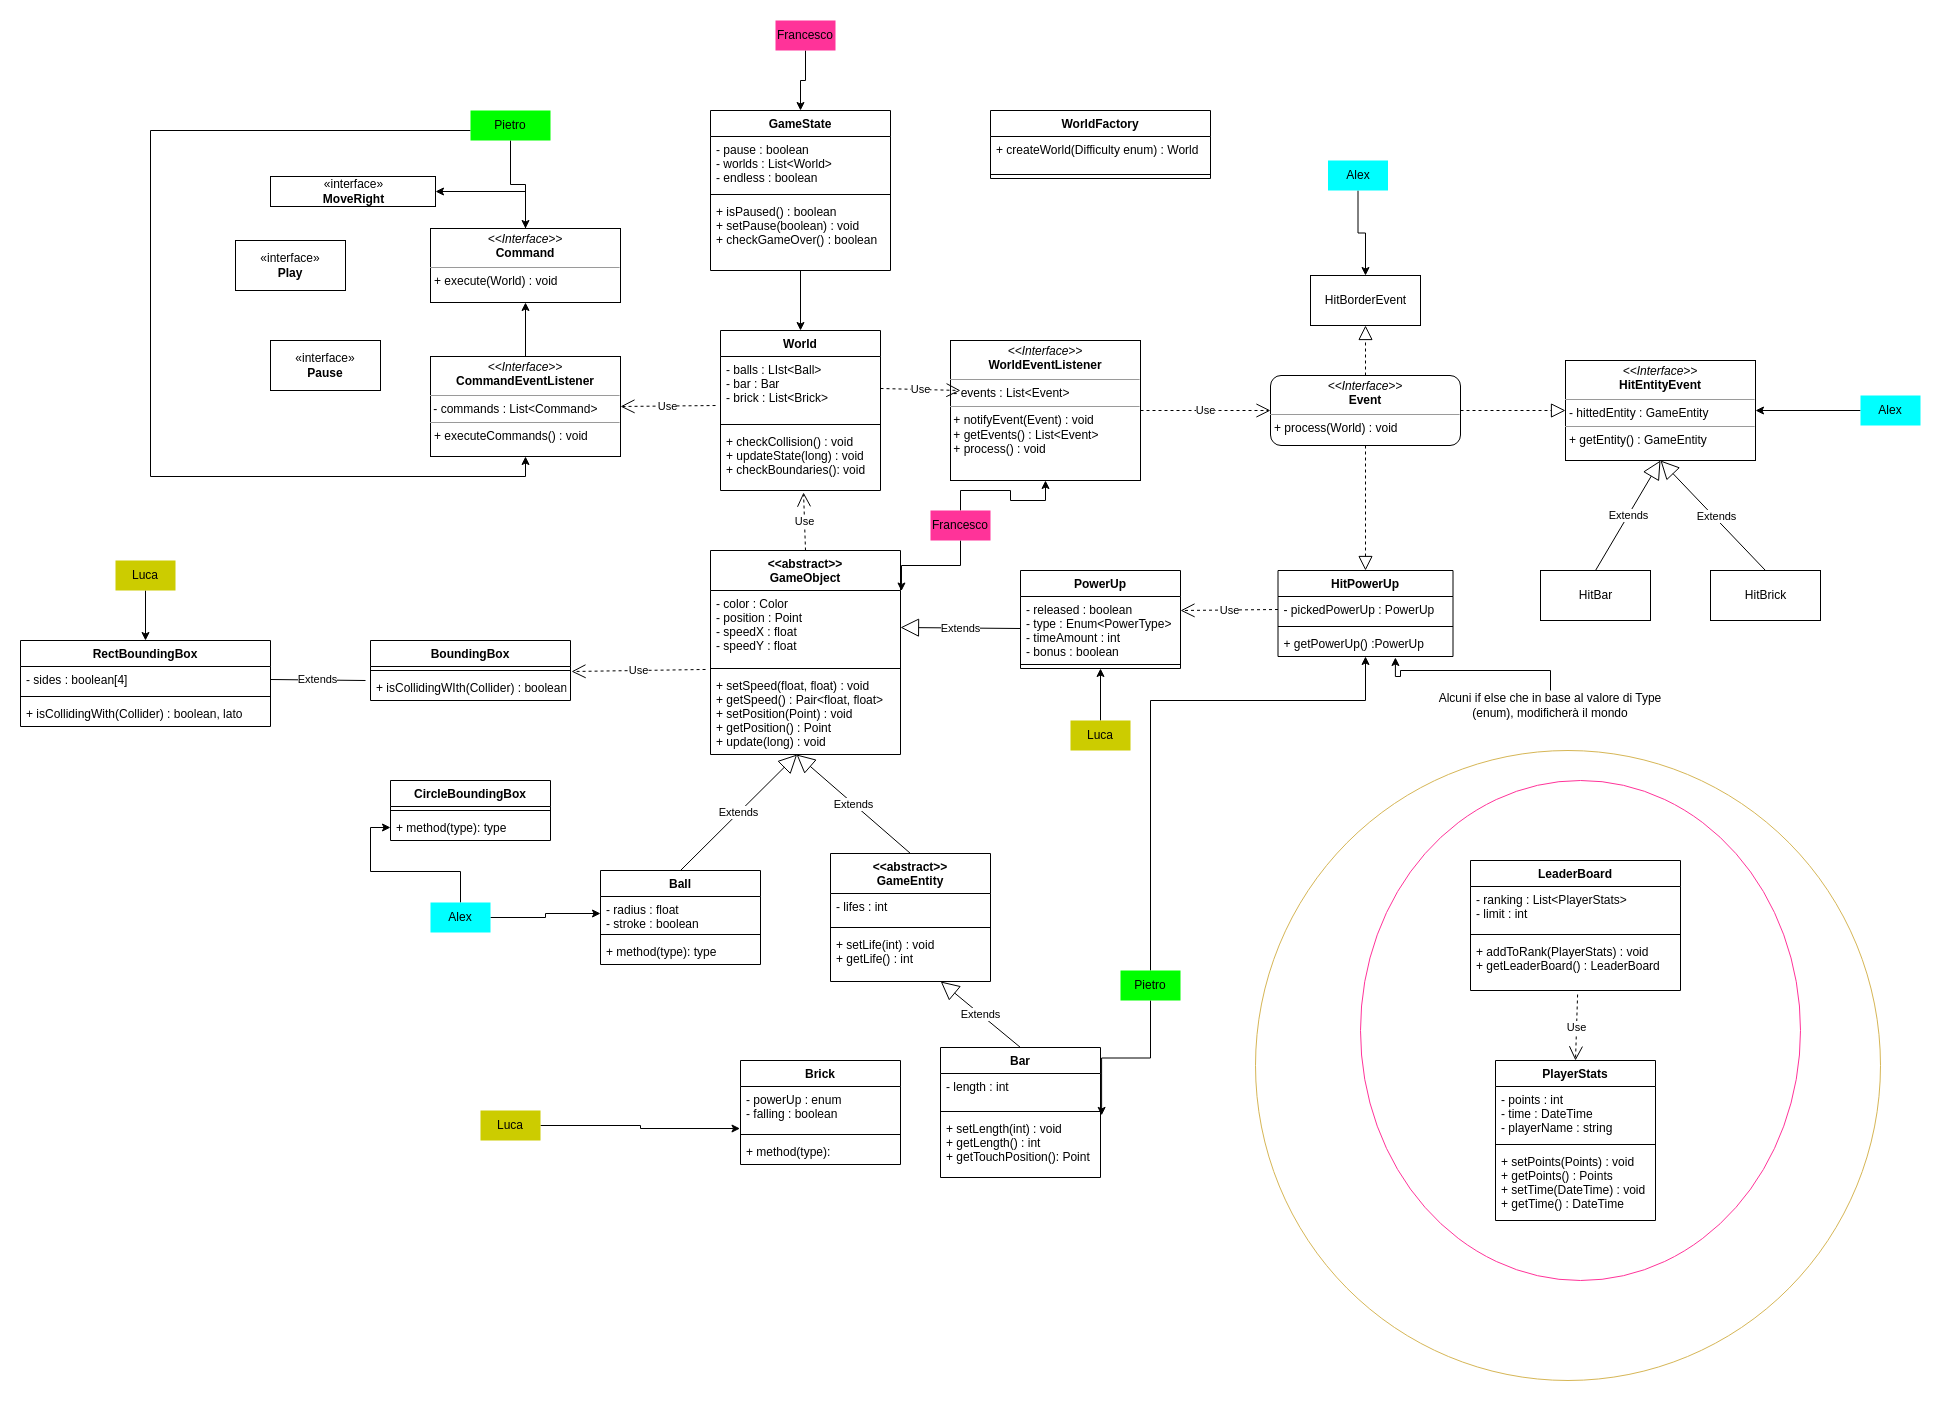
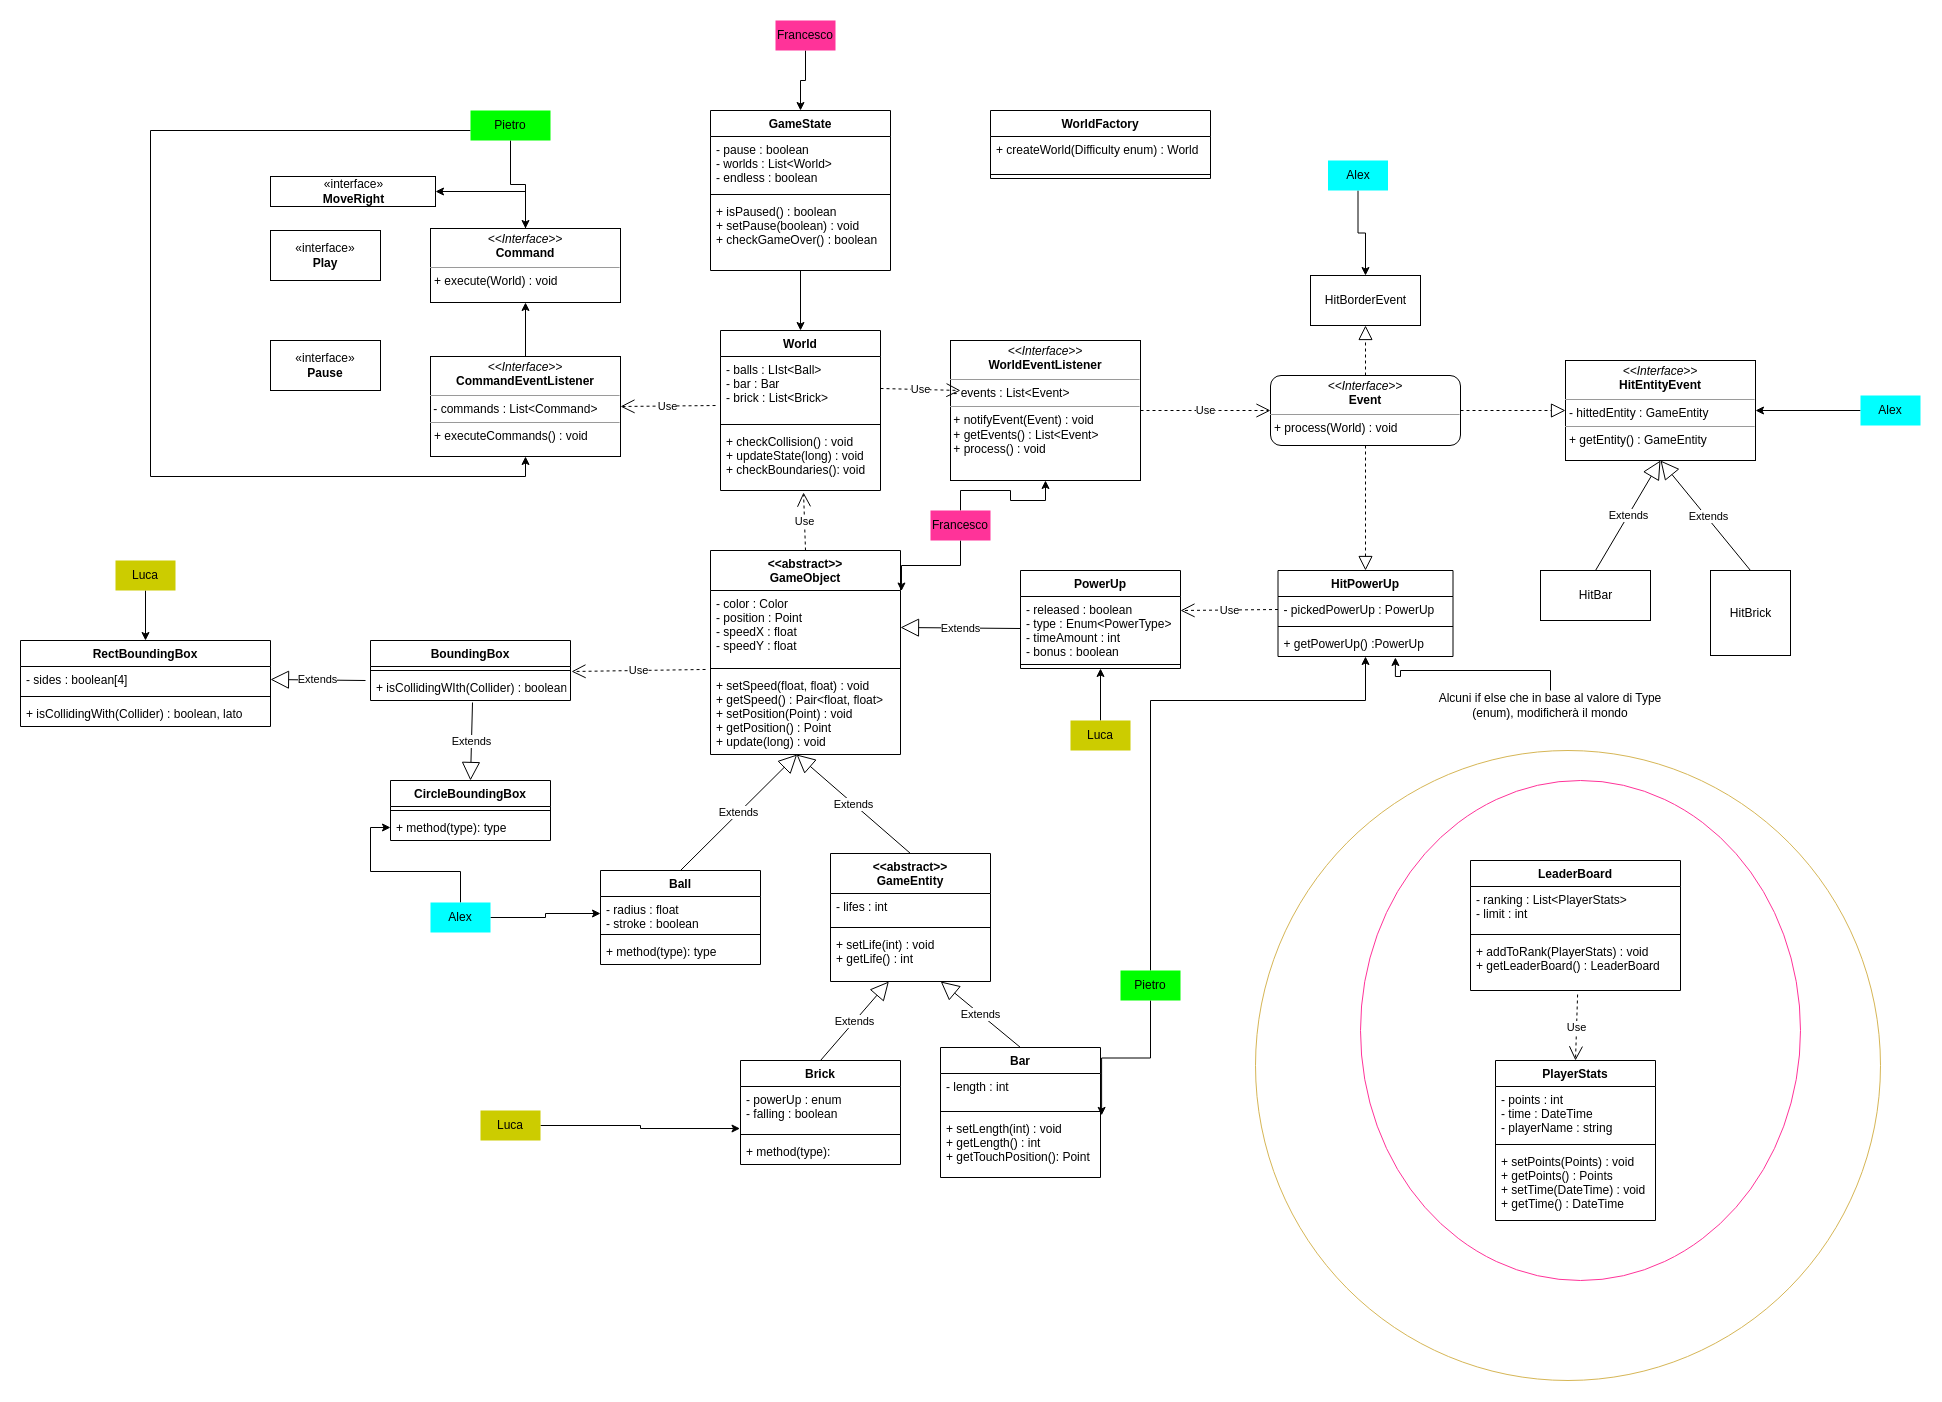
node "«interface» Play": moved (291, 266) -> (326, 256)
node "HitBrick": size 110x50 -> 80x85
edge "- sides : boolean[4]" -- "+ isCollidingWIth(Collider) : boolean": arrowhead none -> block
edge "+ isCollidingWIth(Collider) : boolean" -> "CircleBoundingBox": added, label "Extends"
edge "Brick" -> "+ setLife(int) : void + getLife() : int": added, label "Extends"
